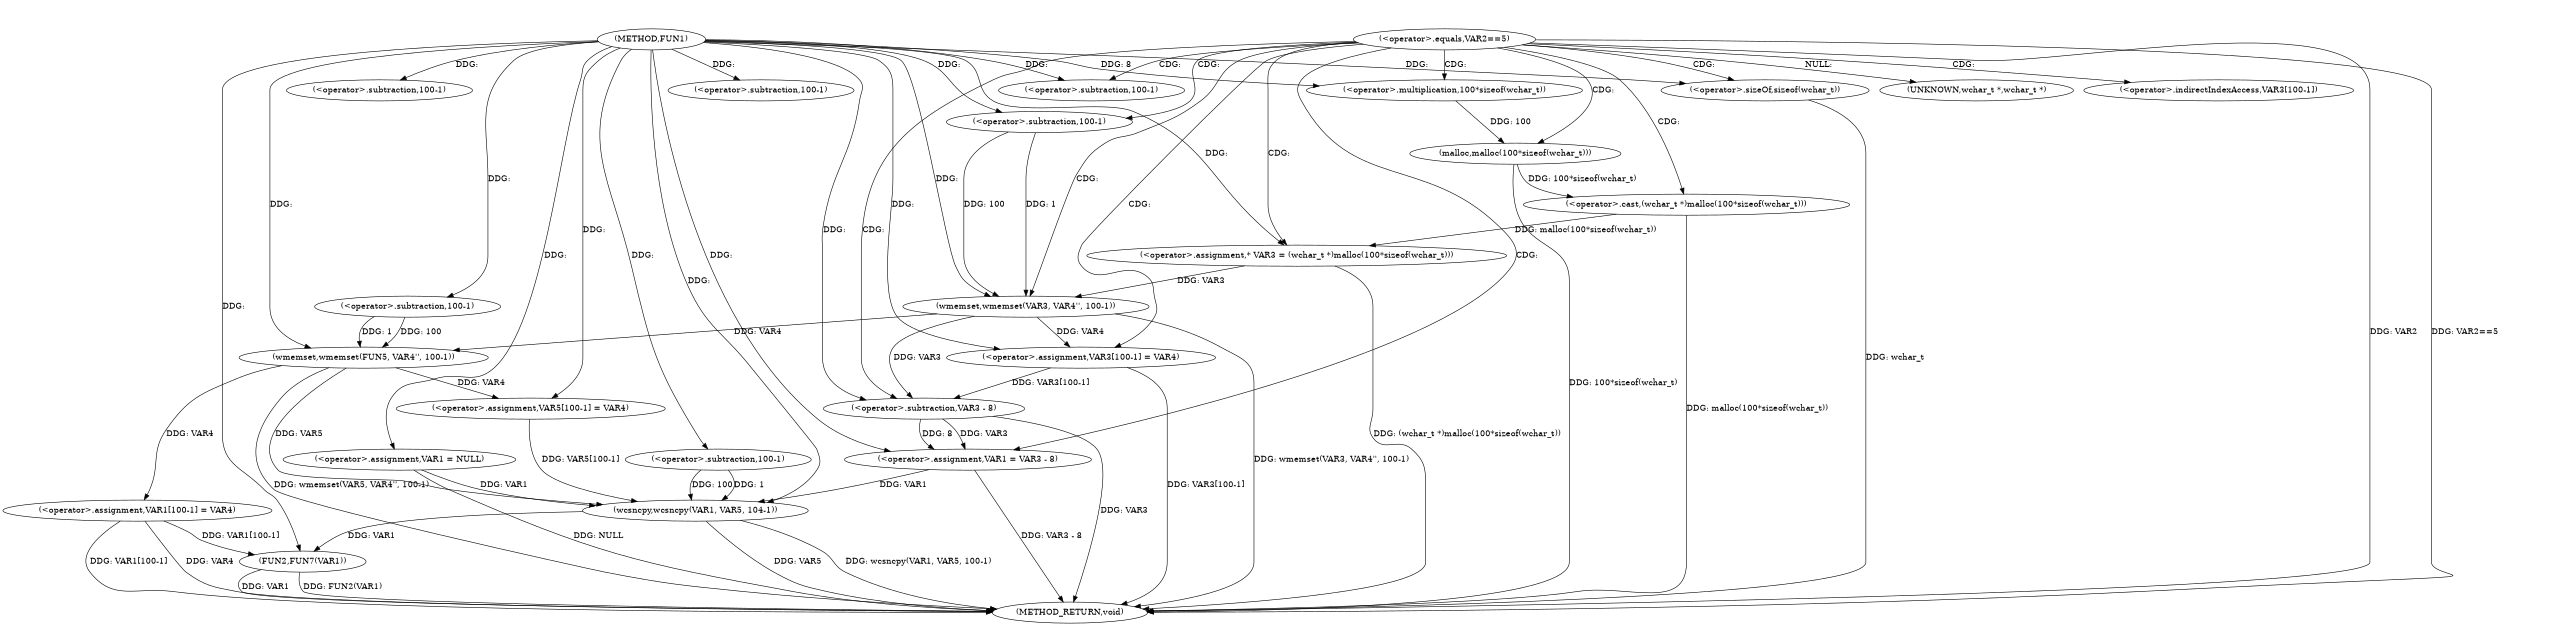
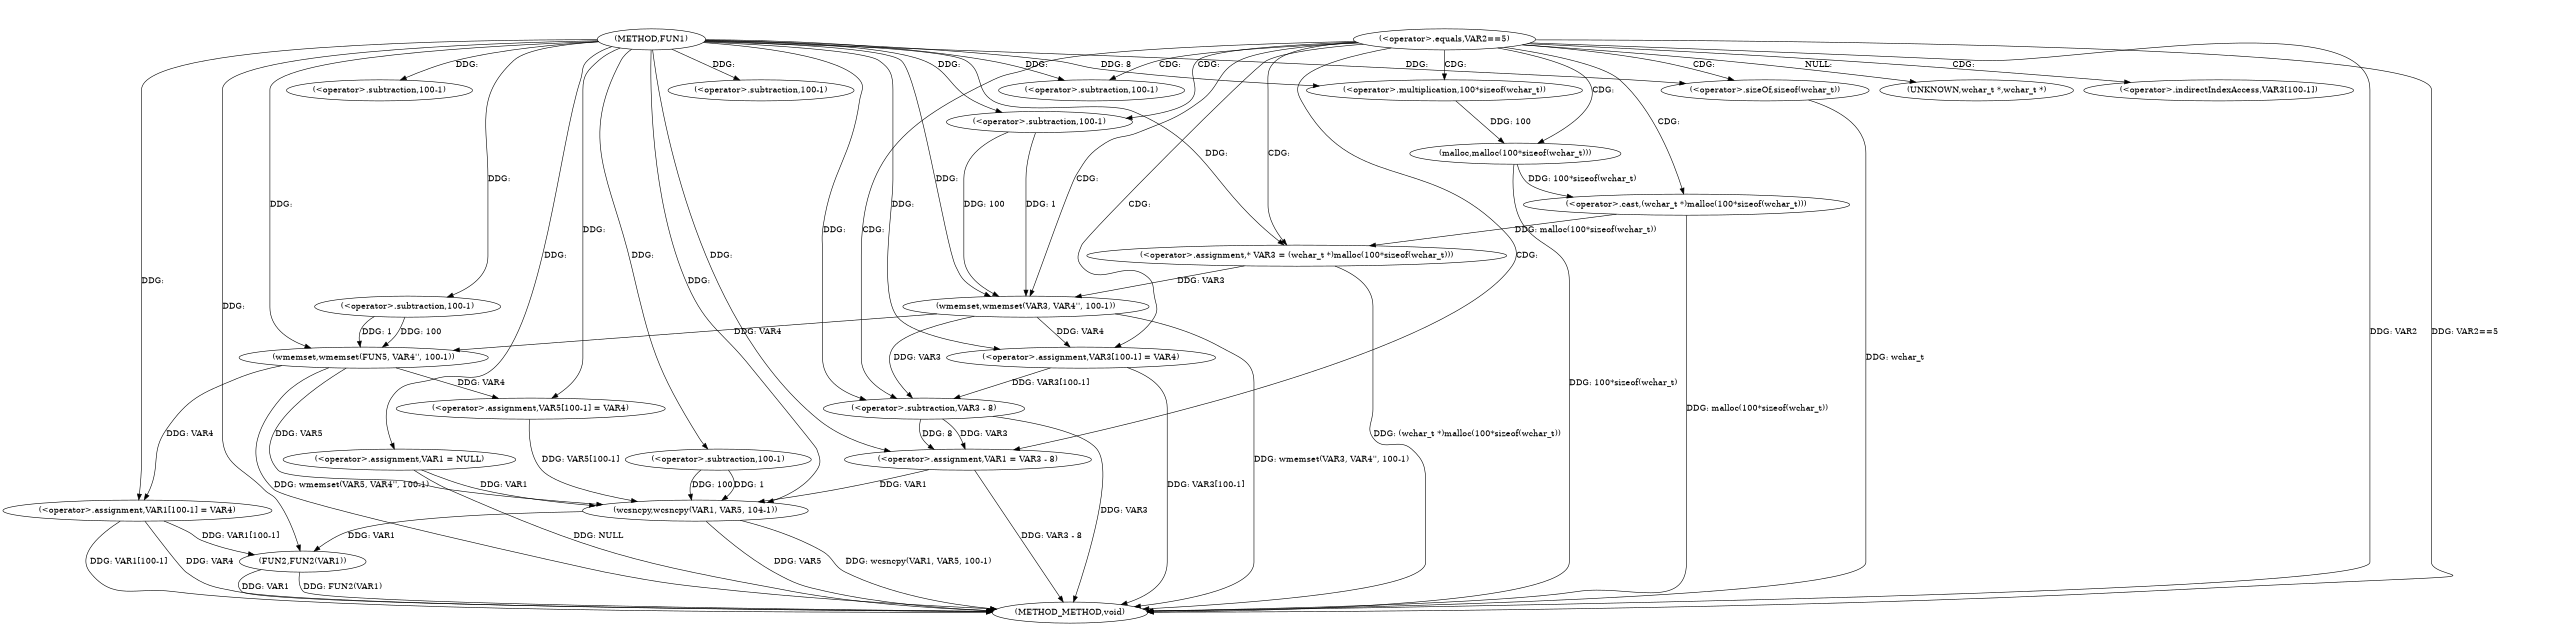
edge "(METHOD,FUN1)" -> "(<operator>.assignment,VAR1[100-1] = VAR4)": added, label "DDG:"
node "(FUN2,FUN7(VAR1))": label "(FUN2,FUN7(VAR1))" -> "(FUN2,FUN2(VAR1))"
node "(METHOD_RETURN,void)": label "(METHOD_RETURN,void)" -> "(METHOD_METHOD,void)"
